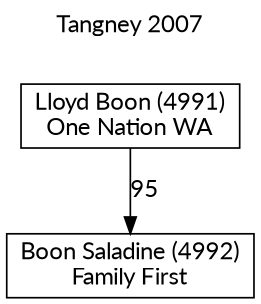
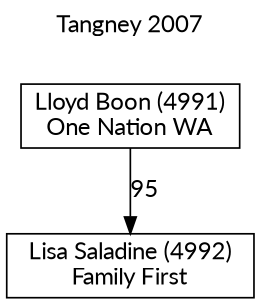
node "Boon Saladine (4992) Family First": label "Boon Saladine (4992) Family First" -> "Lisa Saladine (4992) Family First"
